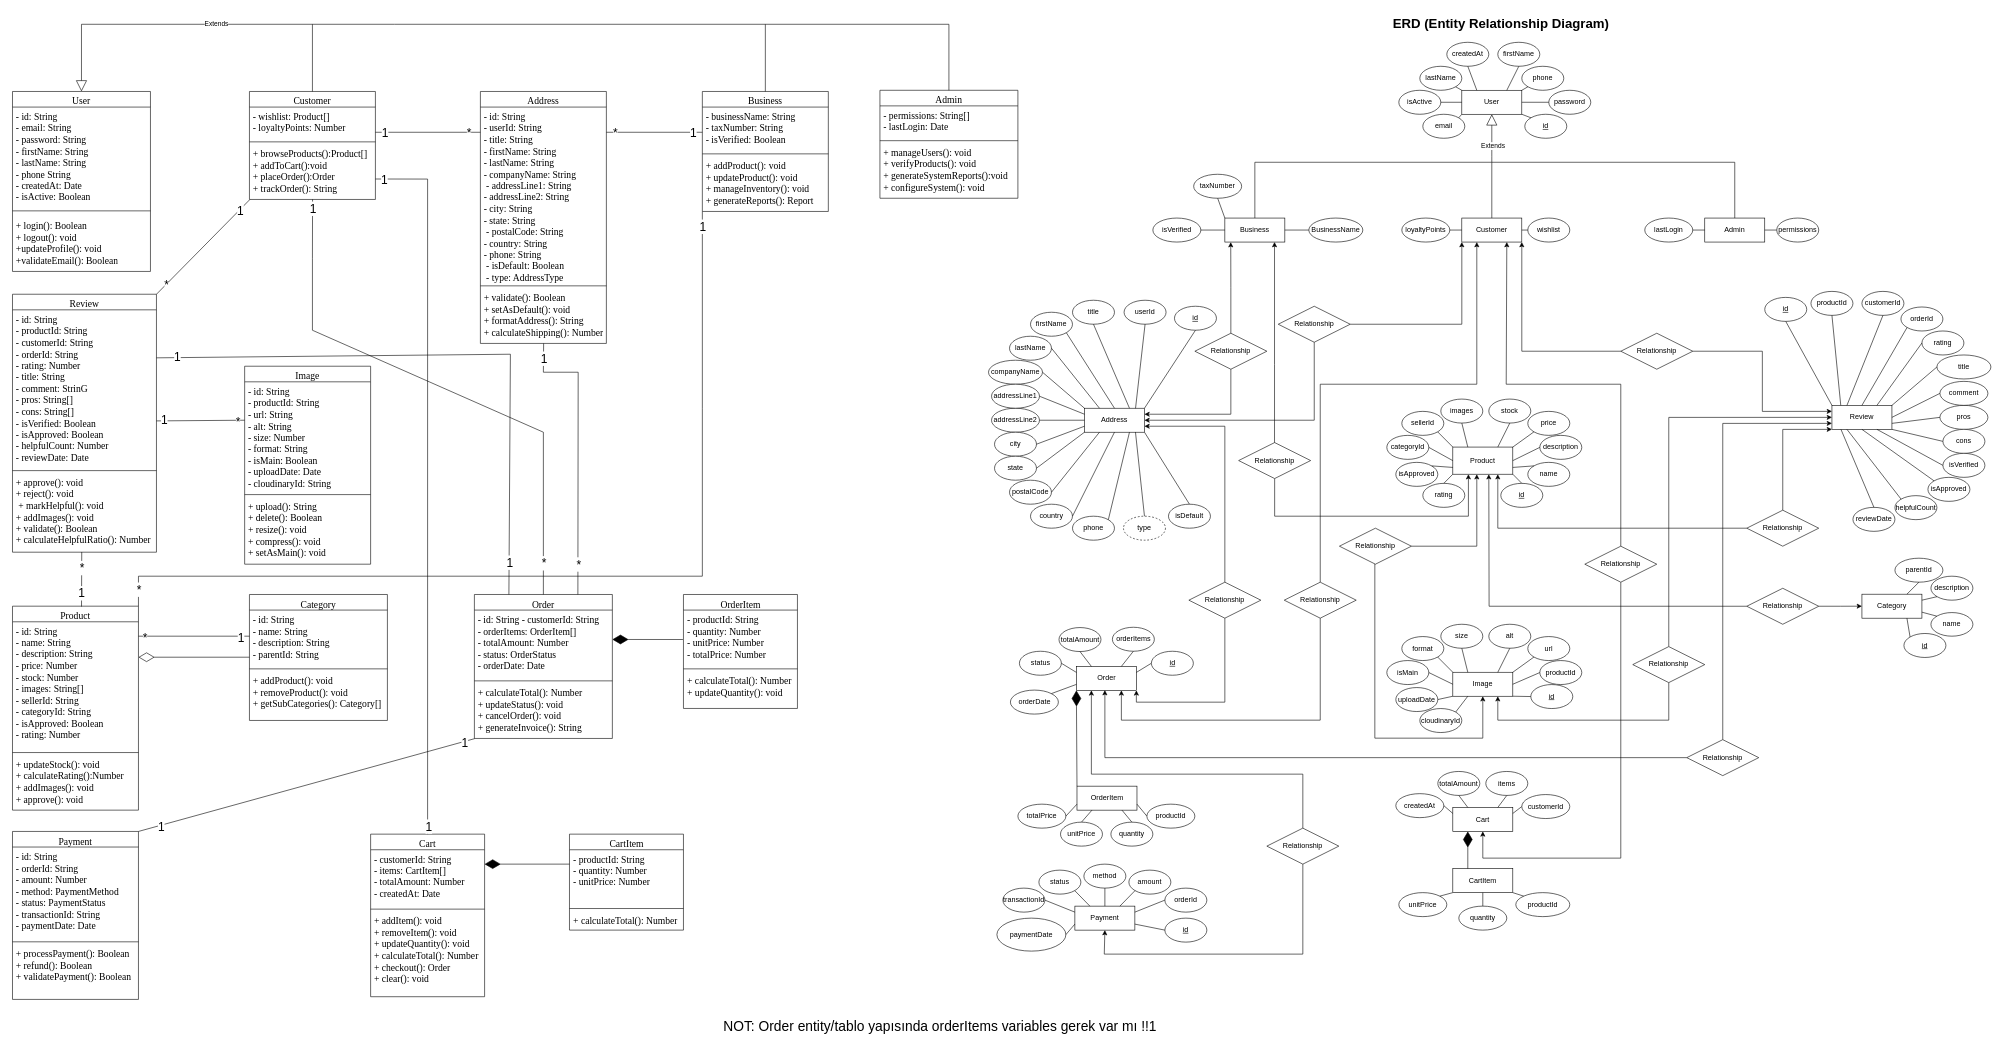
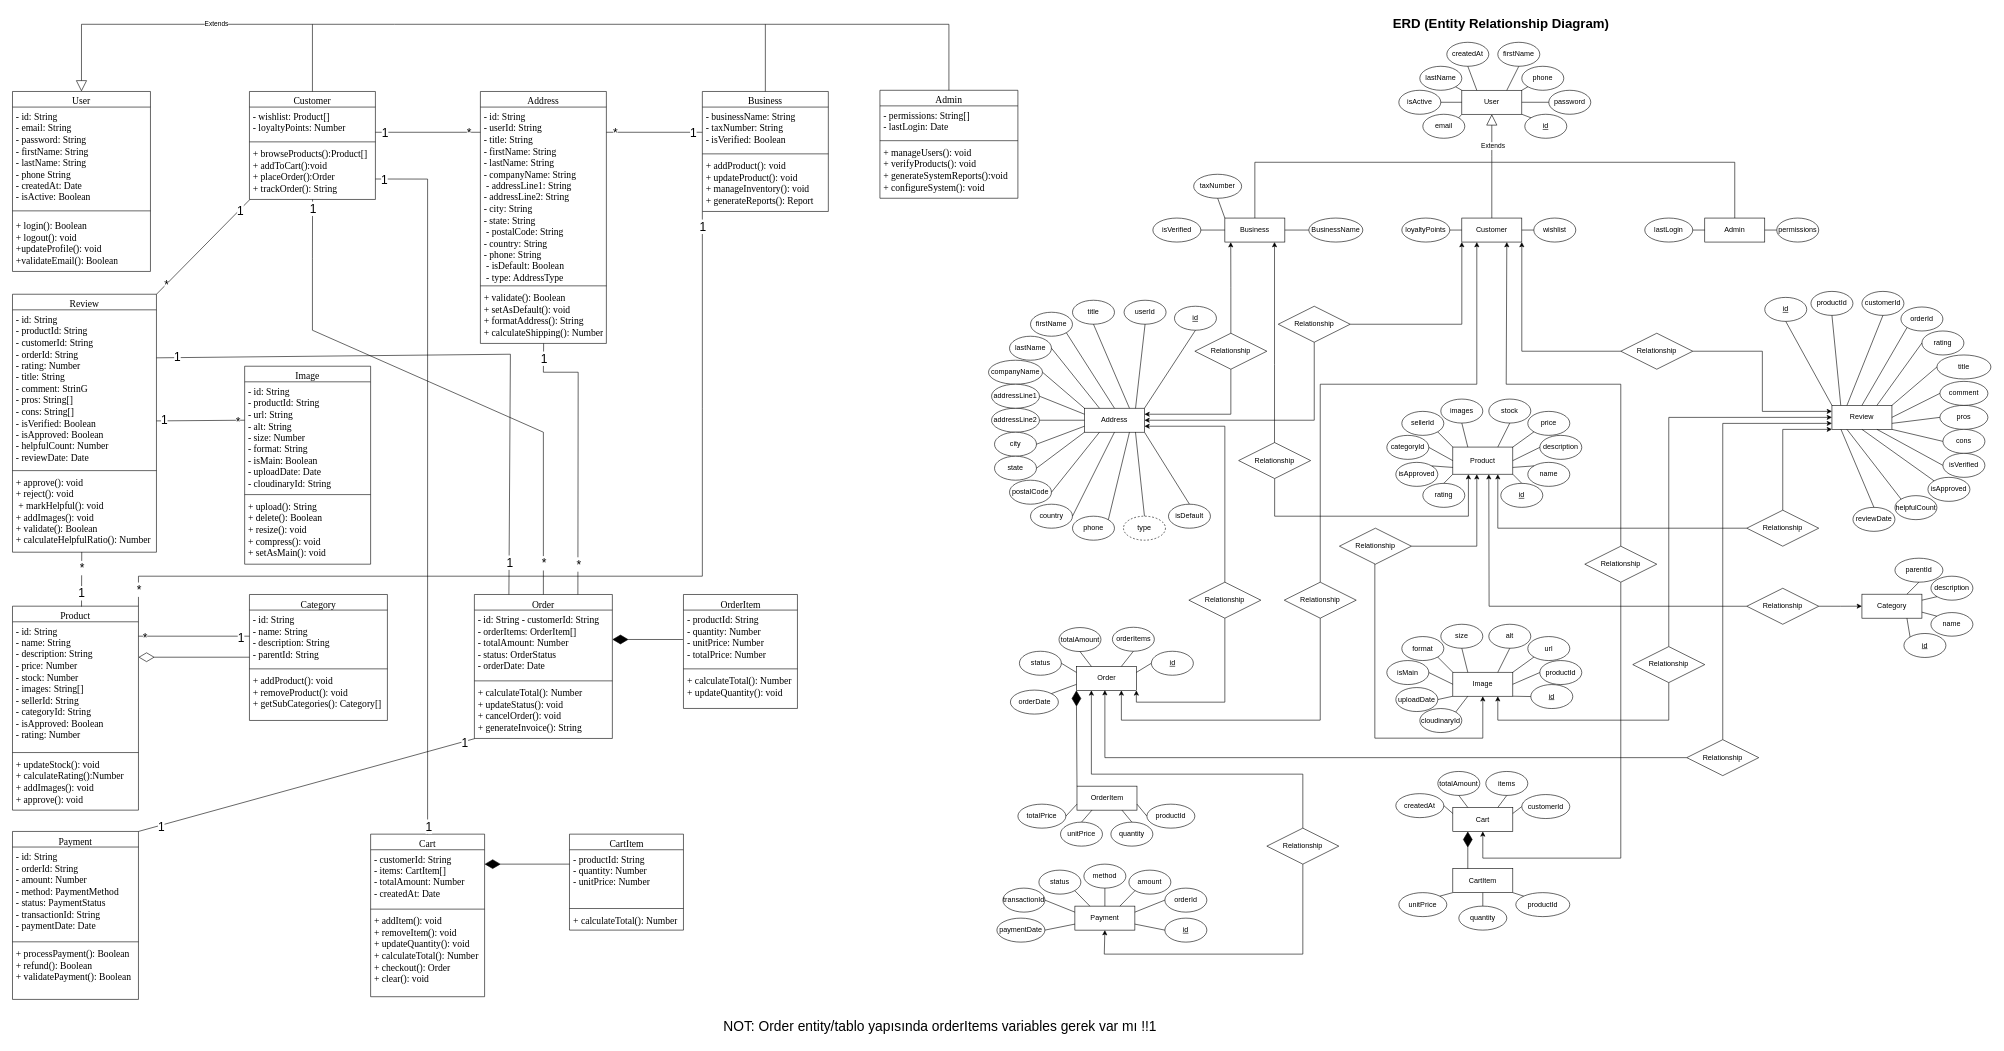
node "wishlist": moved (1549, 230) -> (1555, 230)
node "paymentDate": size 69x33 -> 48x24
